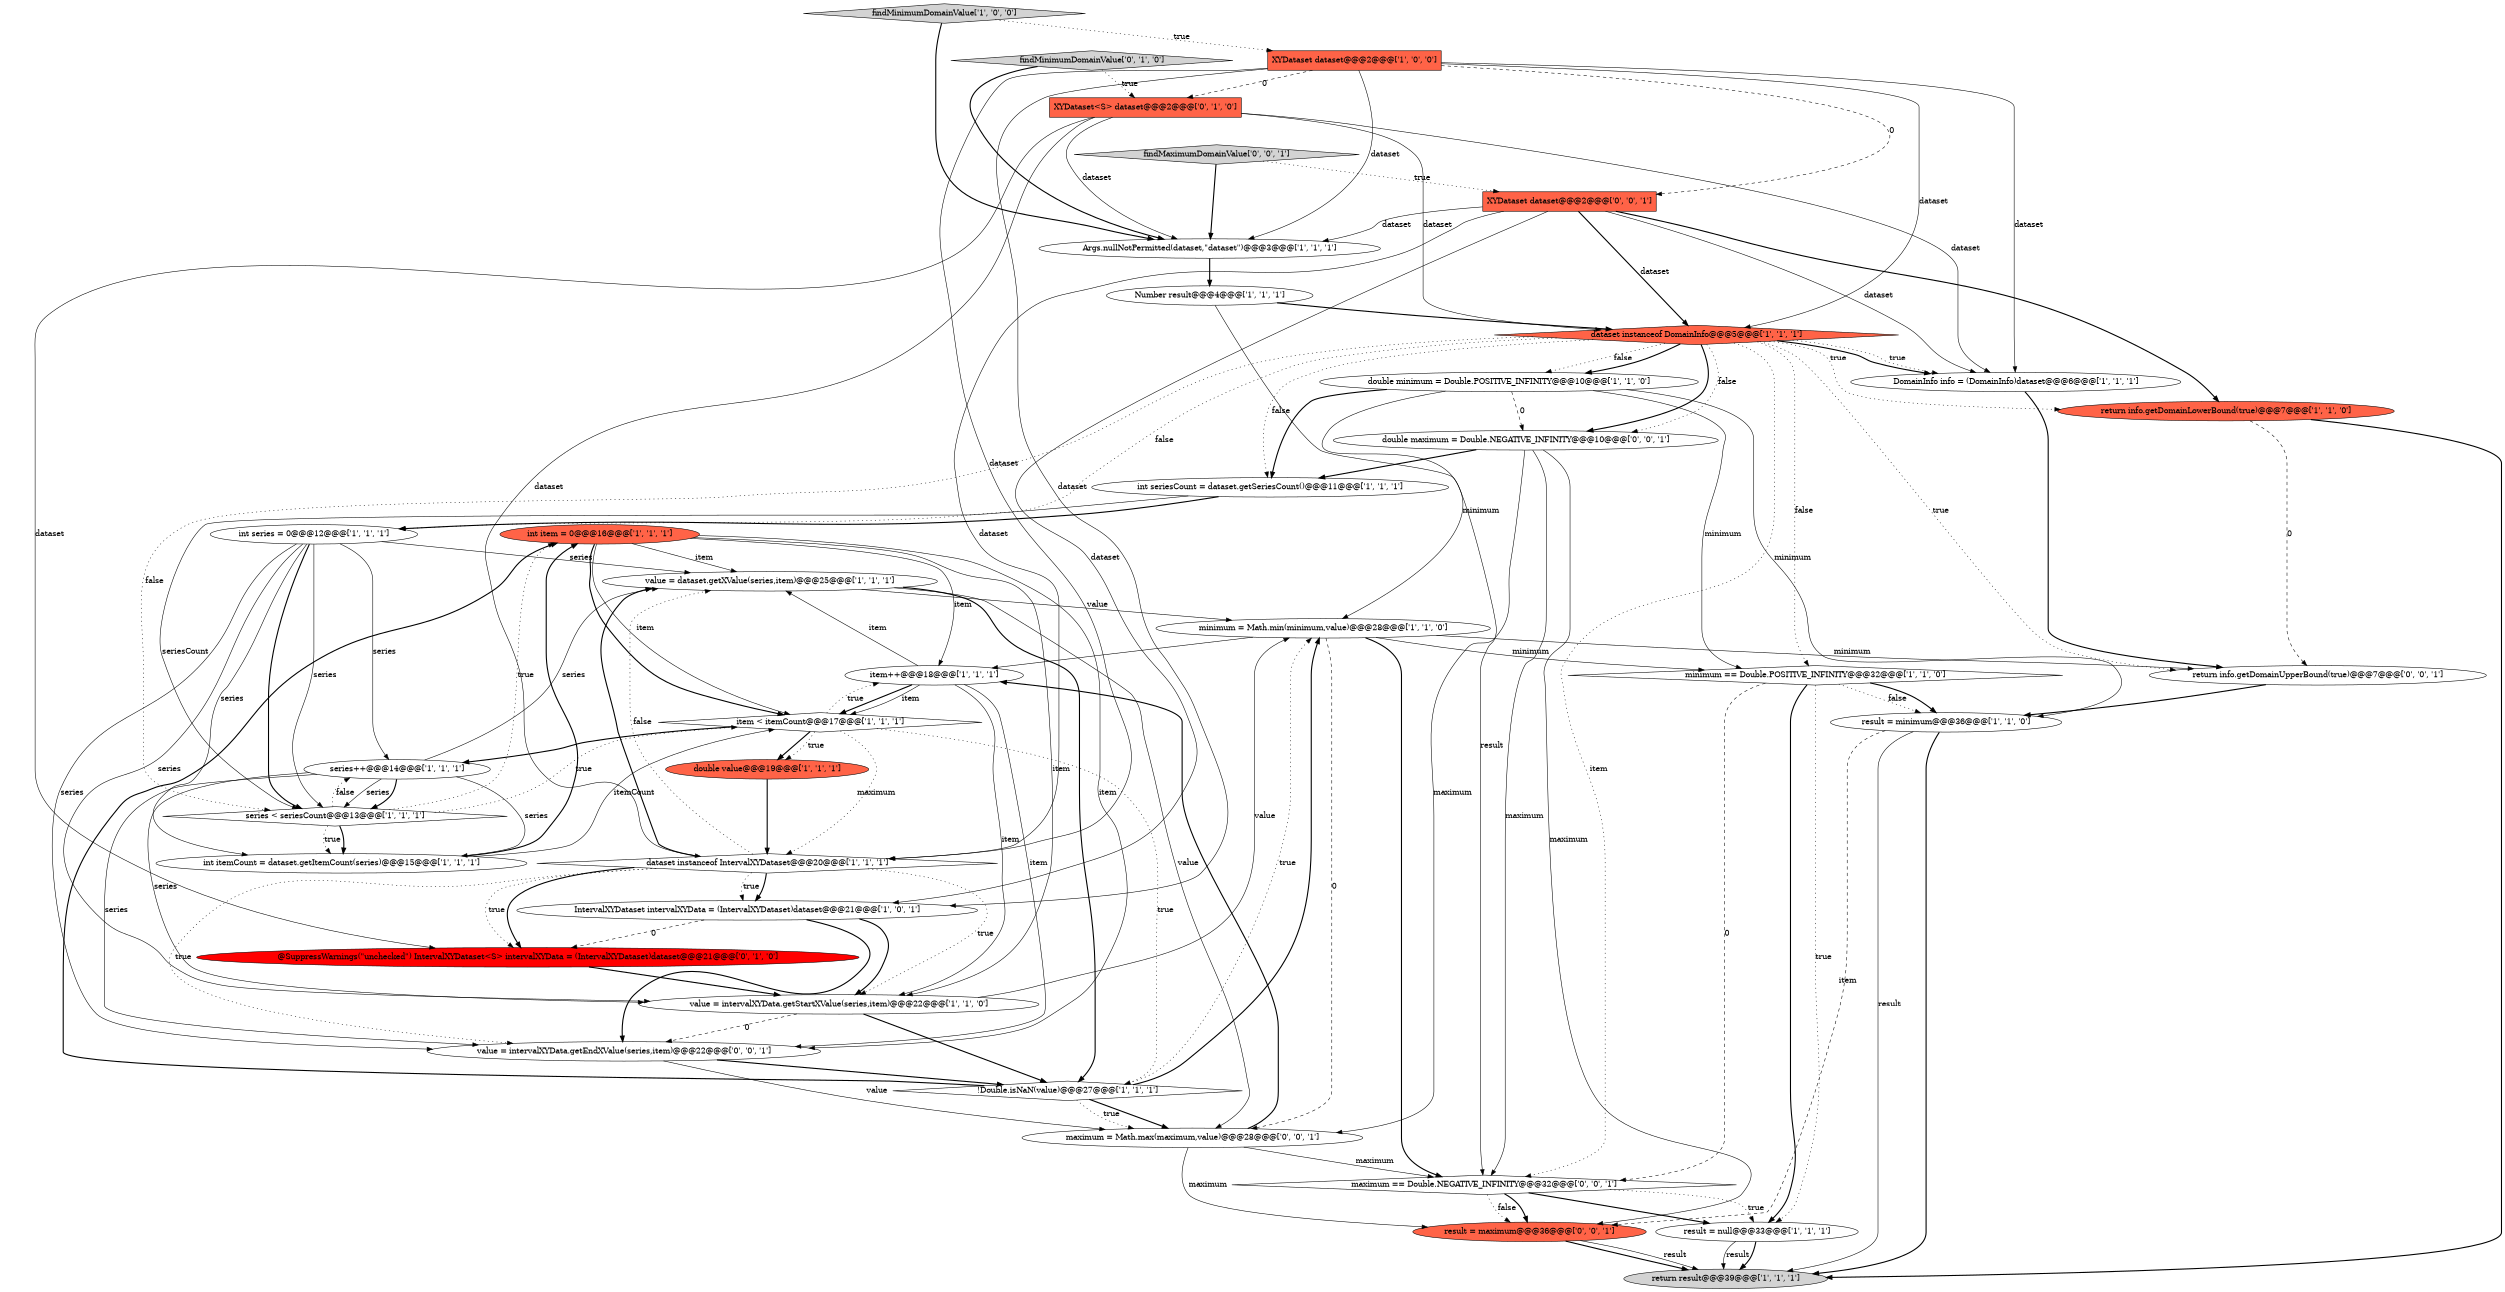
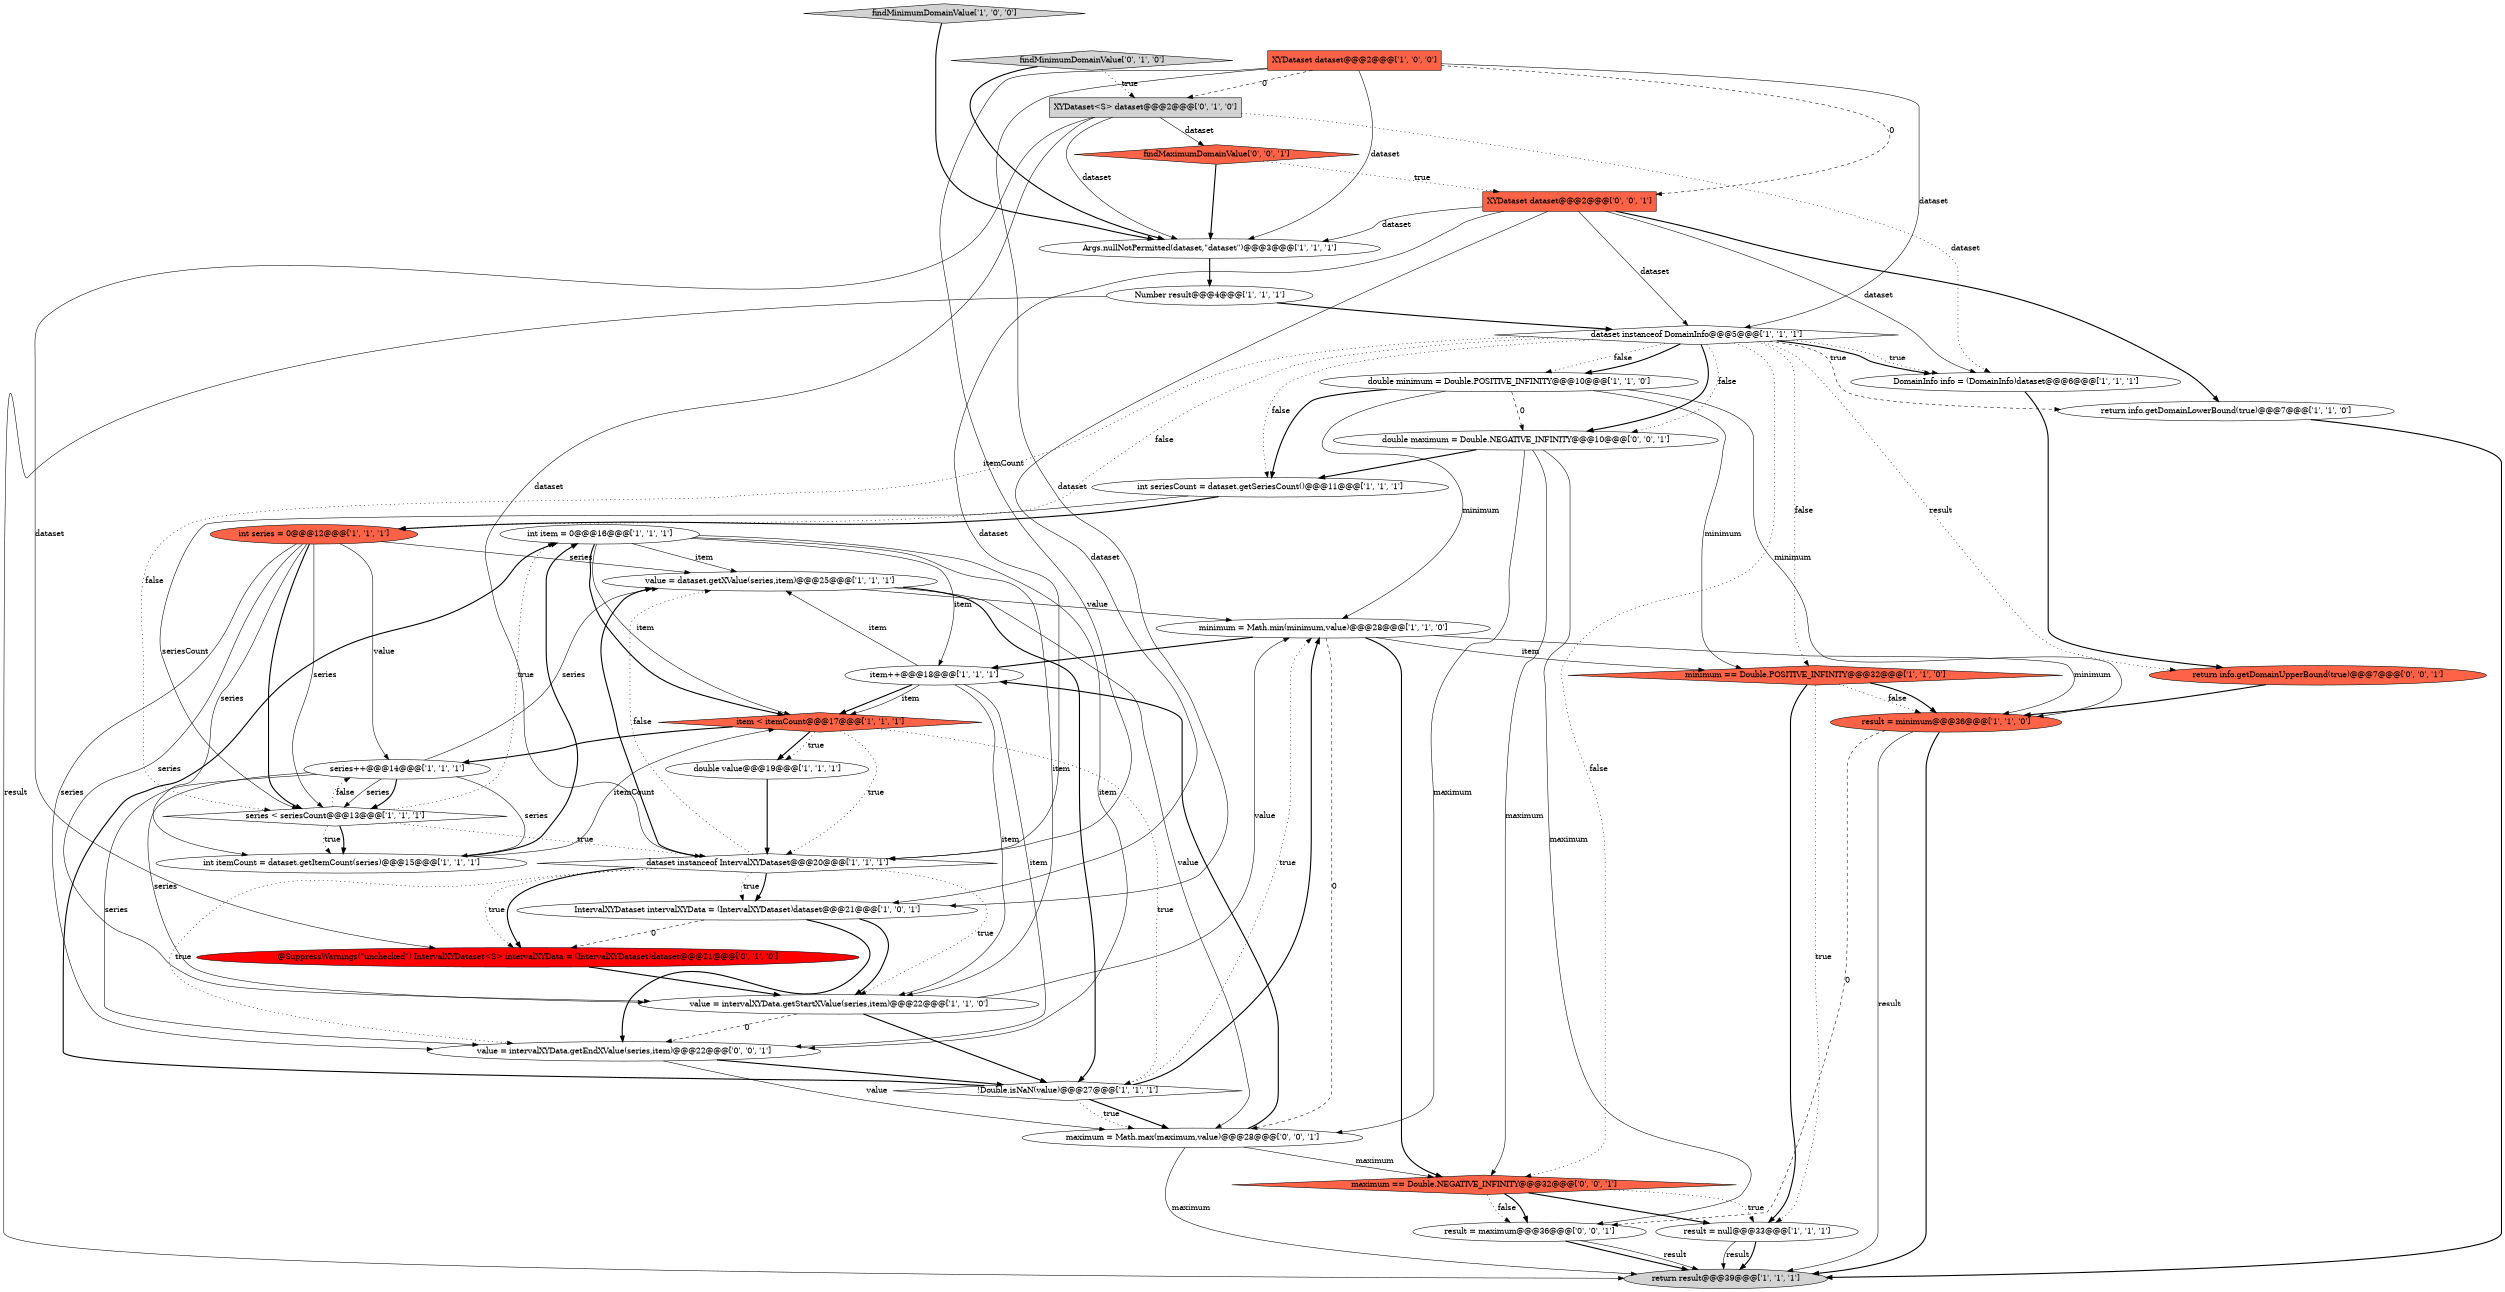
edge "findMinimumDomainValue['1', '0', '0']" -> "XYDataset dataset@@@2@@@['1', '0', '0']": removed, label "true"
edge "XYDataset dataset@@@2@@@['1', '0', '0']" -> "DomainInfo info = (DomainInfo)dataset@@@6@@@['1', '1', '1']": removed, label "dataset"
node "XYDataset<S> dataset@@@2@@@['0', '1', '0']": fillcolor tomato -> lightgray
node "findMaximumDomainValue['0', '0', '1']": fillcolor lightgray -> tomato
edge "XYDataset<S> dataset@@@2@@@['0', '1', '0']" -> "DomainInfo info = (DomainInfo)dataset@@@6@@@['1', '1', '1']": style solid -> dotted
edge "XYDataset<S> dataset@@@2@@@['0', '1', '0']" -> "dataset instanceof DomainInfo@@@5@@@['1', '1', '1']": now "XYDataset<S> dataset@@@2@@@['0', '1', '0']" -> "findMaximumDomainValue['0', '0', '1']"
edge "XYDataset dataset@@@2@@@['0', '0', '1']" -> "dataset instanceof DomainInfo@@@5@@@['1', '1', '1']": style bold -> solid
node "dataset instanceof DomainInfo@@@5@@@['1', '1', '1']": fillcolor tomato -> white
edge "dataset instanceof DomainInfo@@@5@@@['1', '1', '1']" -> "return info.getDomainLowerBound(true)@@@7@@@['1', '1', '0']": style dotted -> dashed
node "return info.getDomainLowerBound(true)@@@7@@@['1', '1', '0']": fillcolor tomato -> white
edge "XYDataset dataset@@@2@@@['1', '0', '0']" -> "dataset instanceof IntervalXYDataset@@@20@@@['1', '1', '1']": label "dataset" -> "itemCount"
edge "dataset instanceof DomainInfo@@@5@@@['1', '1', '1']" -> "return info.getDomainUpperBound(true)@@@7@@@['0', '0', '1']": label "true" -> "result"
node "int series = 0@@@12@@@['1', '1', '1']": fillcolor white -> tomato
node "int item = 0@@@16@@@['1', '1', '1']": fillcolor tomato -> white
edge "return info.getDomainLowerBound(true)@@@7@@@['1', '1', '0']" -> "return info.getDomainUpperBound(true)@@@7@@@['0', '0', '1']": removed, label "0"
edge "int series = 0@@@12@@@['1', '1', '1']" -> "series++@@@14@@@['1', '1', '1']": label "series" -> "value"
edge "minimum = Math.min(minimum,value)@@@28@@@['1', '1', '0']" -> "item++@@@18@@@['1', '1', '1']": style solid -> bold
edge "minimum = Math.min(minimum,value)@@@28@@@['1', '1', '0']" -> "minimum == Double.POSITIVE_INFINITY@@@32@@@['1', '1', '0']": label "minimum" -> "item"
edge "minimum = Math.min(minimum,value)@@@28@@@['1', '1', '0']" -> "return info.getDomainUpperBound(true)@@@7@@@['0', '0', '1']": now "minimum = Math.min(minimum,value)@@@28@@@['1', '1', '0']" -> "result = minimum@@@36@@@['1', '1', '0']"
edge "Number result@@@4@@@['1', '1', '1']" -> "maximum == Double.NEGATIVE_INFINITY@@@32@@@['0', '0', '1']": now "Number result@@@4@@@['1', '1', '1']" -> "return result@@@39@@@['1', '1', '1']"
node "minimum == Double.POSITIVE_INFINITY@@@32@@@['1', '1', '0']": fillcolor white -> tomato
node "return info.getDomainUpperBound(true)@@@7@@@['0', '0', '1']": fillcolor white -> tomato
edge "item < itemCount@@@17@@@['1', '1', '1']" -> "item++@@@18@@@['1', '1', '1']": removed, label "true"
node "item < itemCount@@@17@@@['1', '1', '1']": fillcolor white -> tomato
node "result = minimum@@@36@@@['1', '1', '0']": fillcolor white -> tomato
edge "series < seriesCount@@@13@@@['1', '1', '1']" -> "item < itemCount@@@17@@@['1', '1', '1']": now "series < seriesCount@@@13@@@['1', '1', '1']" -> "dataset instanceof IntervalXYDataset@@@20@@@['1', '1', '1']"
node "double value@@@19@@@['1', '1', '1']": fillcolor tomato -> white
edge "dataset instanceof DomainInfo@@@5@@@['1', '1', '1']" -> "maximum == Double.NEGATIVE_INFINITY@@@32@@@['0', '0', '1']": label "item" -> "false"
edge "item < itemCount@@@17@@@['1', '1', '1']" -> "dataset instanceof IntervalXYDataset@@@20@@@['1', '1', '1']": label "maximum" -> "true"
edge "minimum == Double.POSITIVE_INFINITY@@@32@@@['1', '1', '0']" -> "maximum == Double.NEGATIVE_INFINITY@@@32@@@['0', '0', '1']": removed, label "0"
edge "result = minimum@@@36@@@['1', '1', '0']" -> "result = maximum@@@36@@@['0', '0', '1']": label "item" -> "0"
node "maximum == Double.NEGATIVE_INFINITY@@@32@@@['0', '0', '1']": fillcolor white -> tomato
edge "maximum = Math.max(maximum,value)@@@28@@@['0', '0', '1']" -> "result = maximum@@@36@@@['0', '0', '1']": now "maximum = Math.max(maximum,value)@@@28@@@['0', '0', '1']" -> "return result@@@39@@@['1', '1', '1']"
node "result = maximum@@@36@@@['0', '0', '1']": fillcolor tomato -> white
